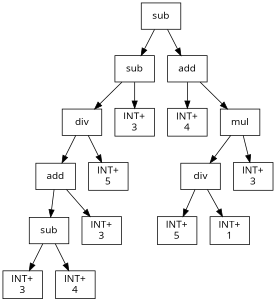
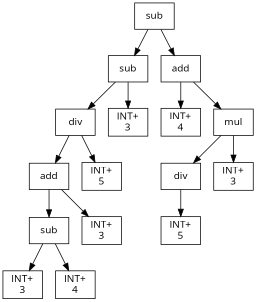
node "INT+ 1": removed
